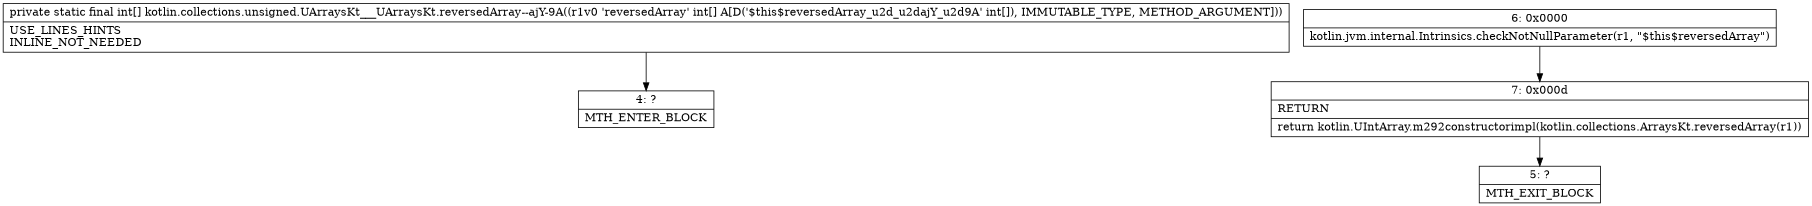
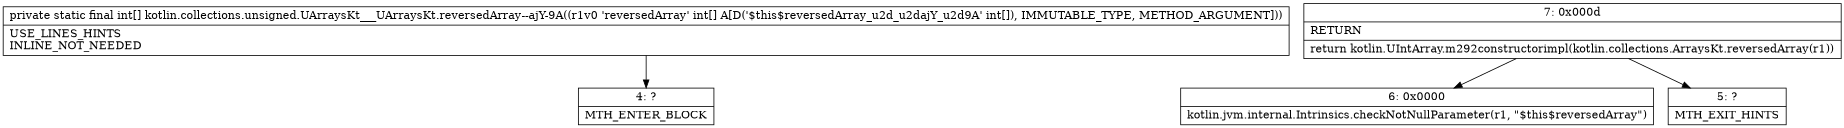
edge "6: 0x0000" -> "7: 0x000d": reversed
node "5: ?": text "MTH_EXIT_BLOCK" -> "MTH_EXIT_HINTS"
